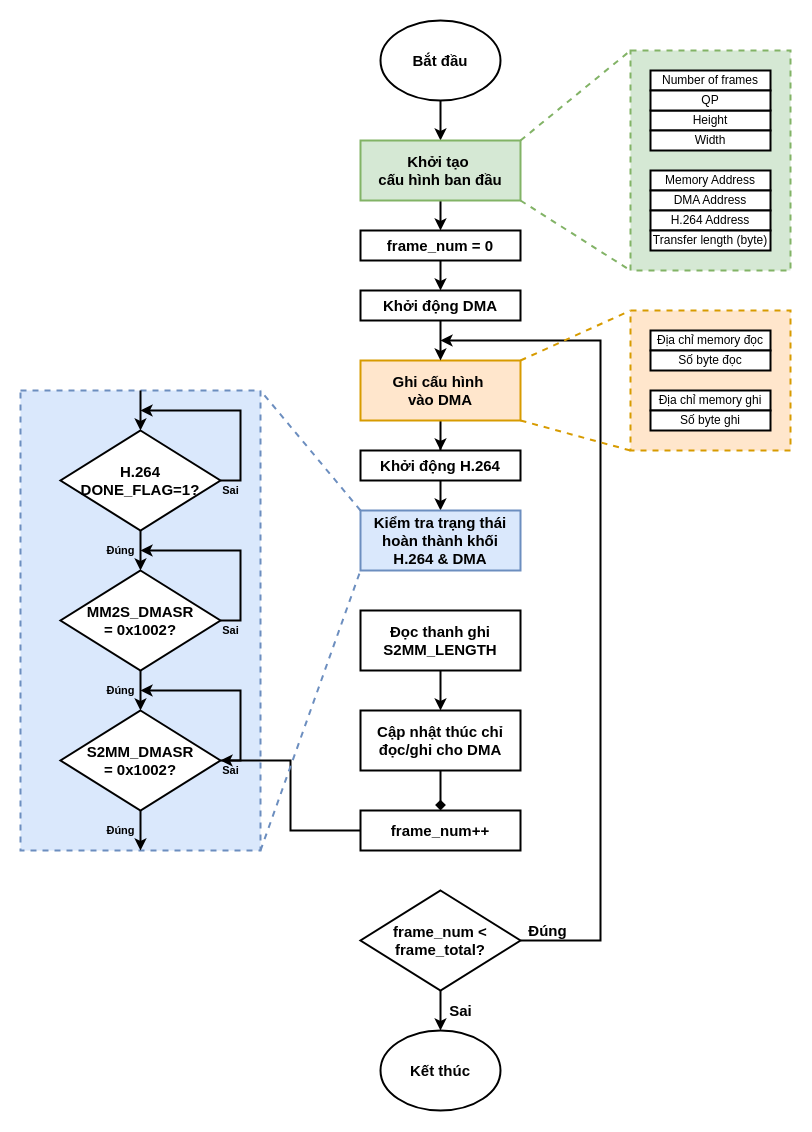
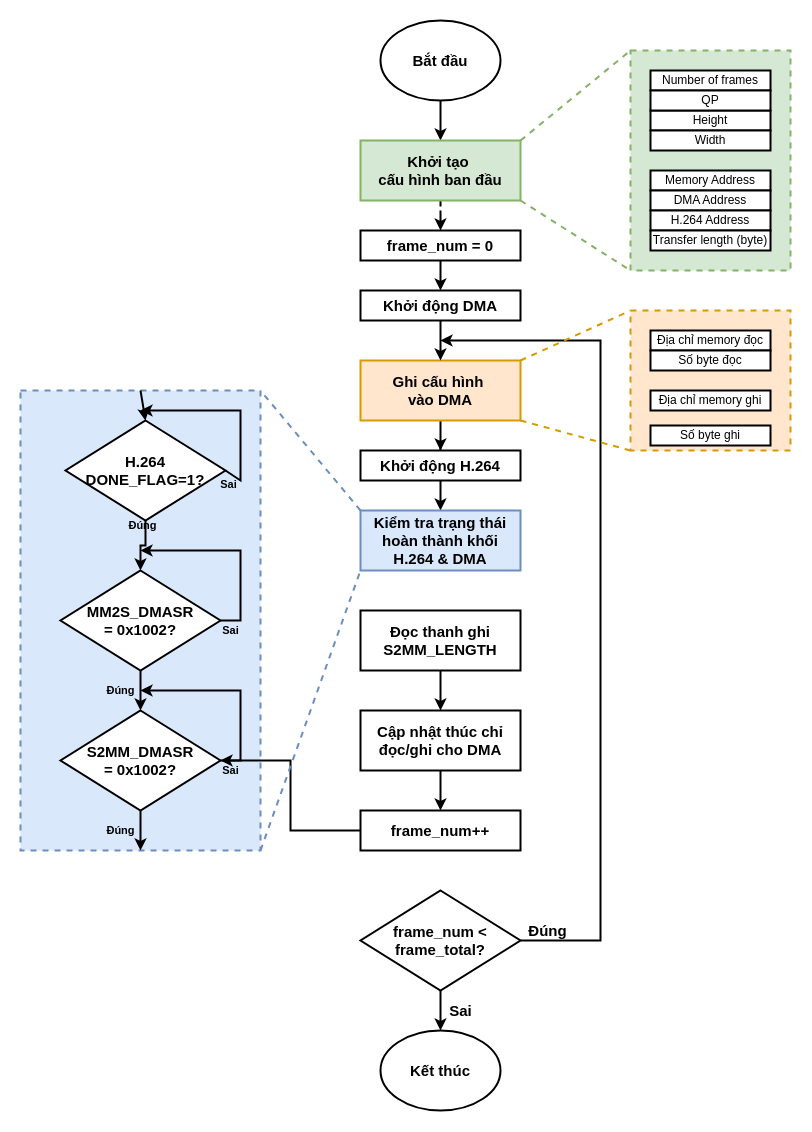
edge "Khởi tạo cấu hình ban đầu" -> "frame_num = 0": style solid -> dashed
node "Số byte ghi": moved (711, 421) -> (711, 436)
node "H.264 DONE_FLAG=1?": moved (141, 481) -> (146, 471)
edge "Cập nhật thúc chỉ đọc/ghi cho DMA" -> "frame_num++": arrowhead diamond -> classic
